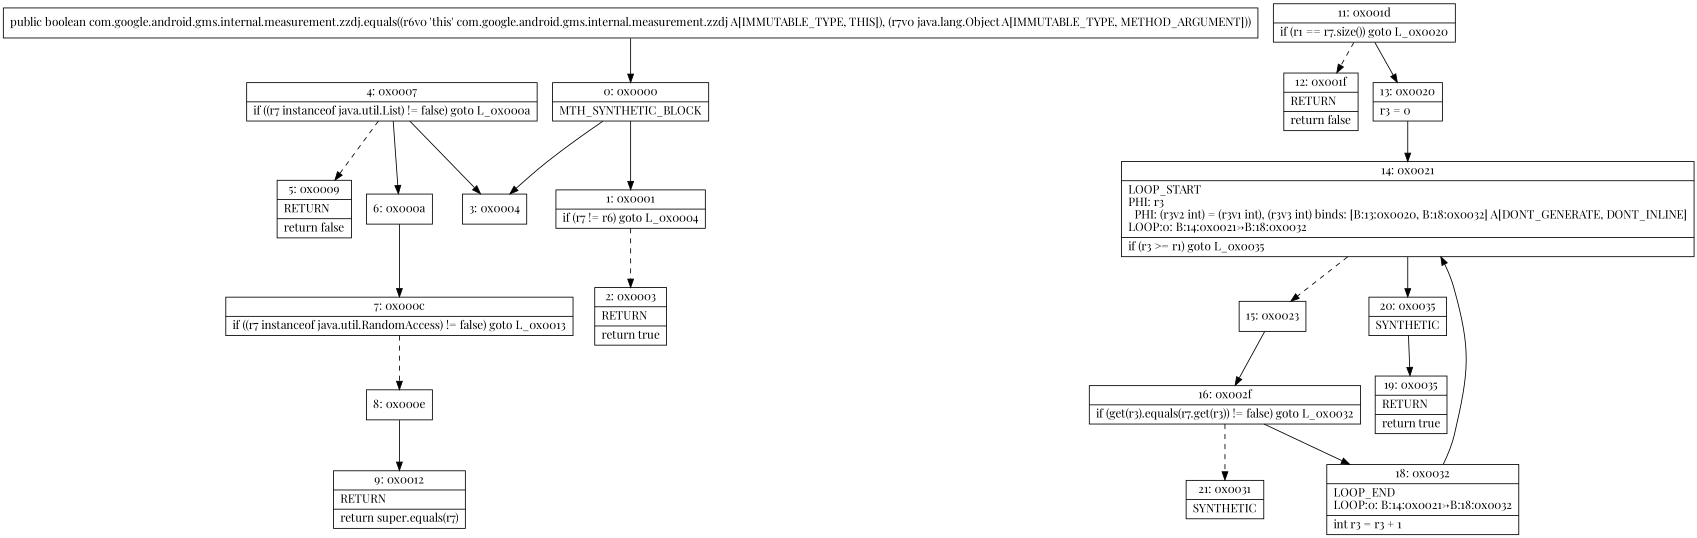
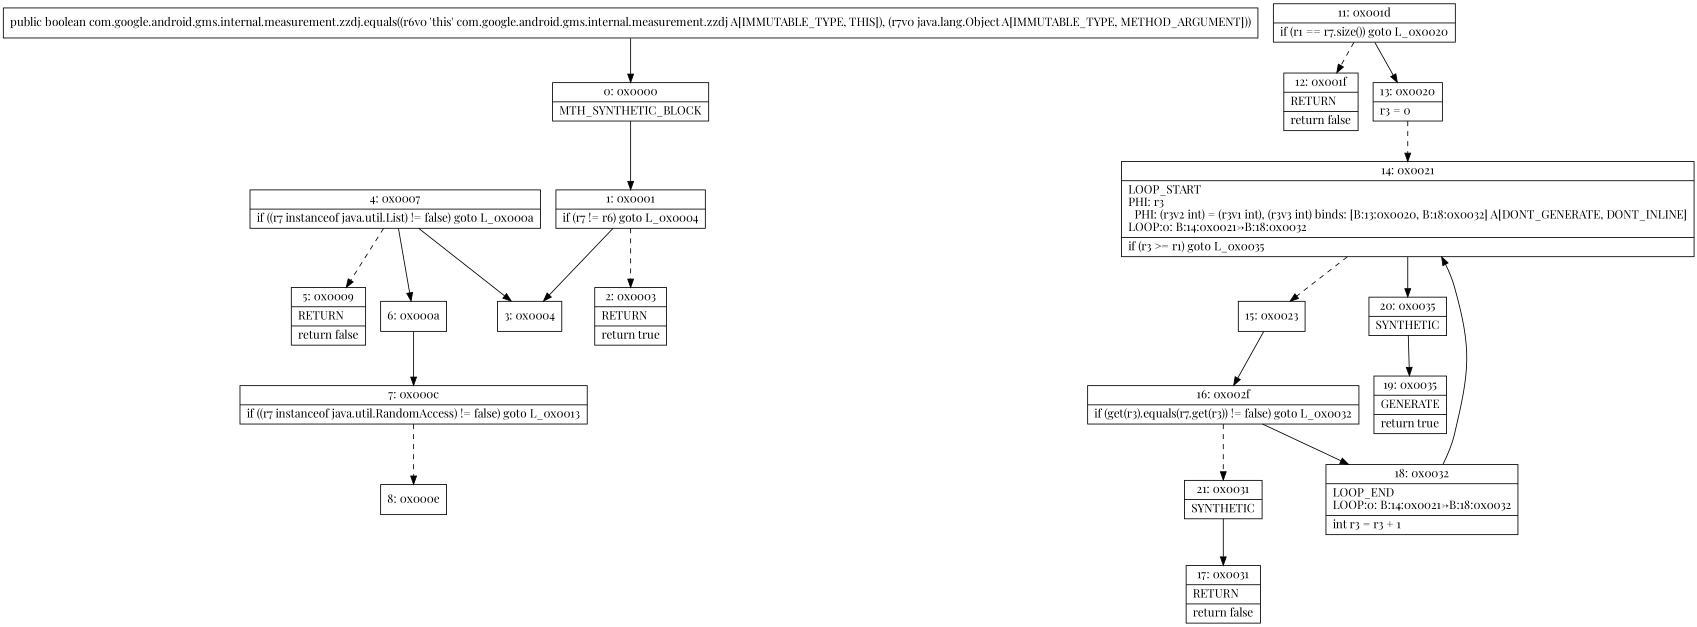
edge "13: 0x0020" -> "14: 0x0021": style solid -> dashed
edge "0: 0x0000" -> "3: 0x0004": now "1: 0x0001" -> "3: 0x0004"
node "19: 0x0035": text "RETURN" -> "GENERATE"
node "9: 0x0012": removed
node "17: 0x0031": added
